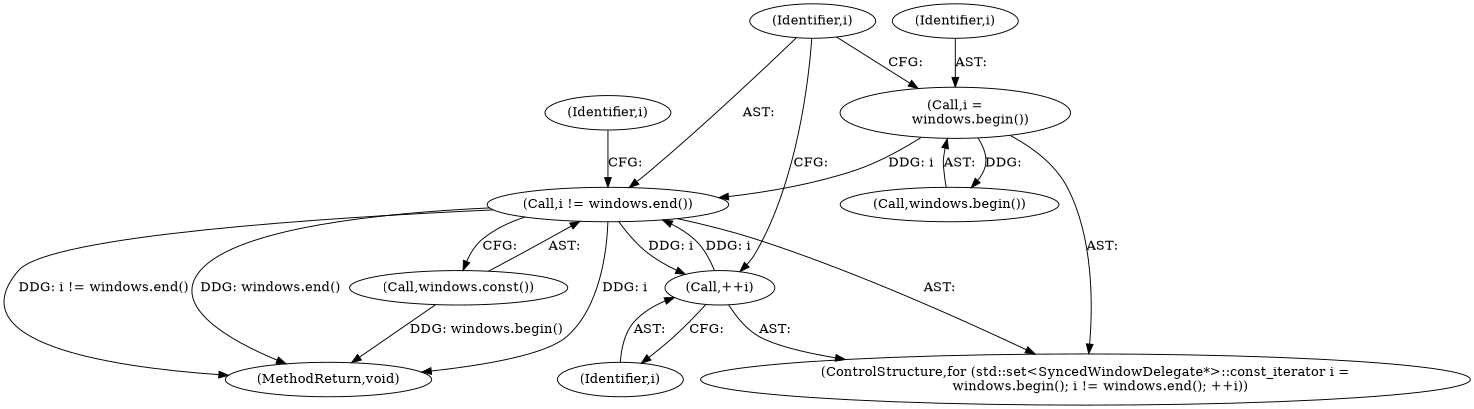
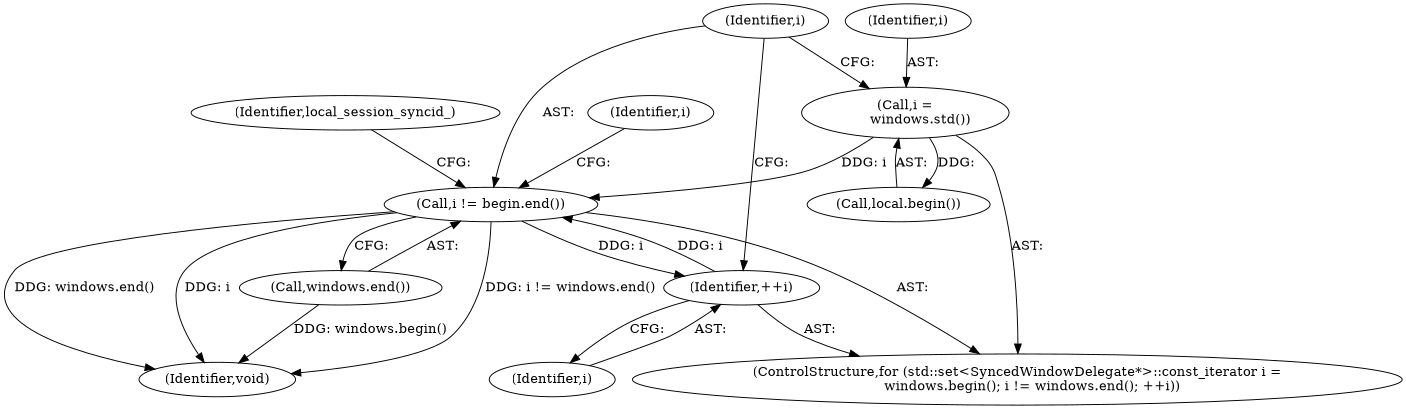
node "(Identifier,local_session_syncid_)": added
node "(Call,i = windows.begin())": label "(Call,i = windows.begin())" -> "(Call,i = windows.std())"
node "(Call,i != windows.end())": label "(Call,i != windows.end())" -> "(Call,i != begin.end())"
node "(Call,windows.begin())": label "(Call,windows.begin())" -> "(Call,local.begin())"
node "(Call,windows.const())": label "(Call,windows.const())" -> "(Call,windows.end())"
node "(Call,++i)": label "(Call,++i)" -> "(Identifier,++i)"
node "(MethodReturn,void)": label "(MethodReturn,void)" -> "(Identifier,void)"
